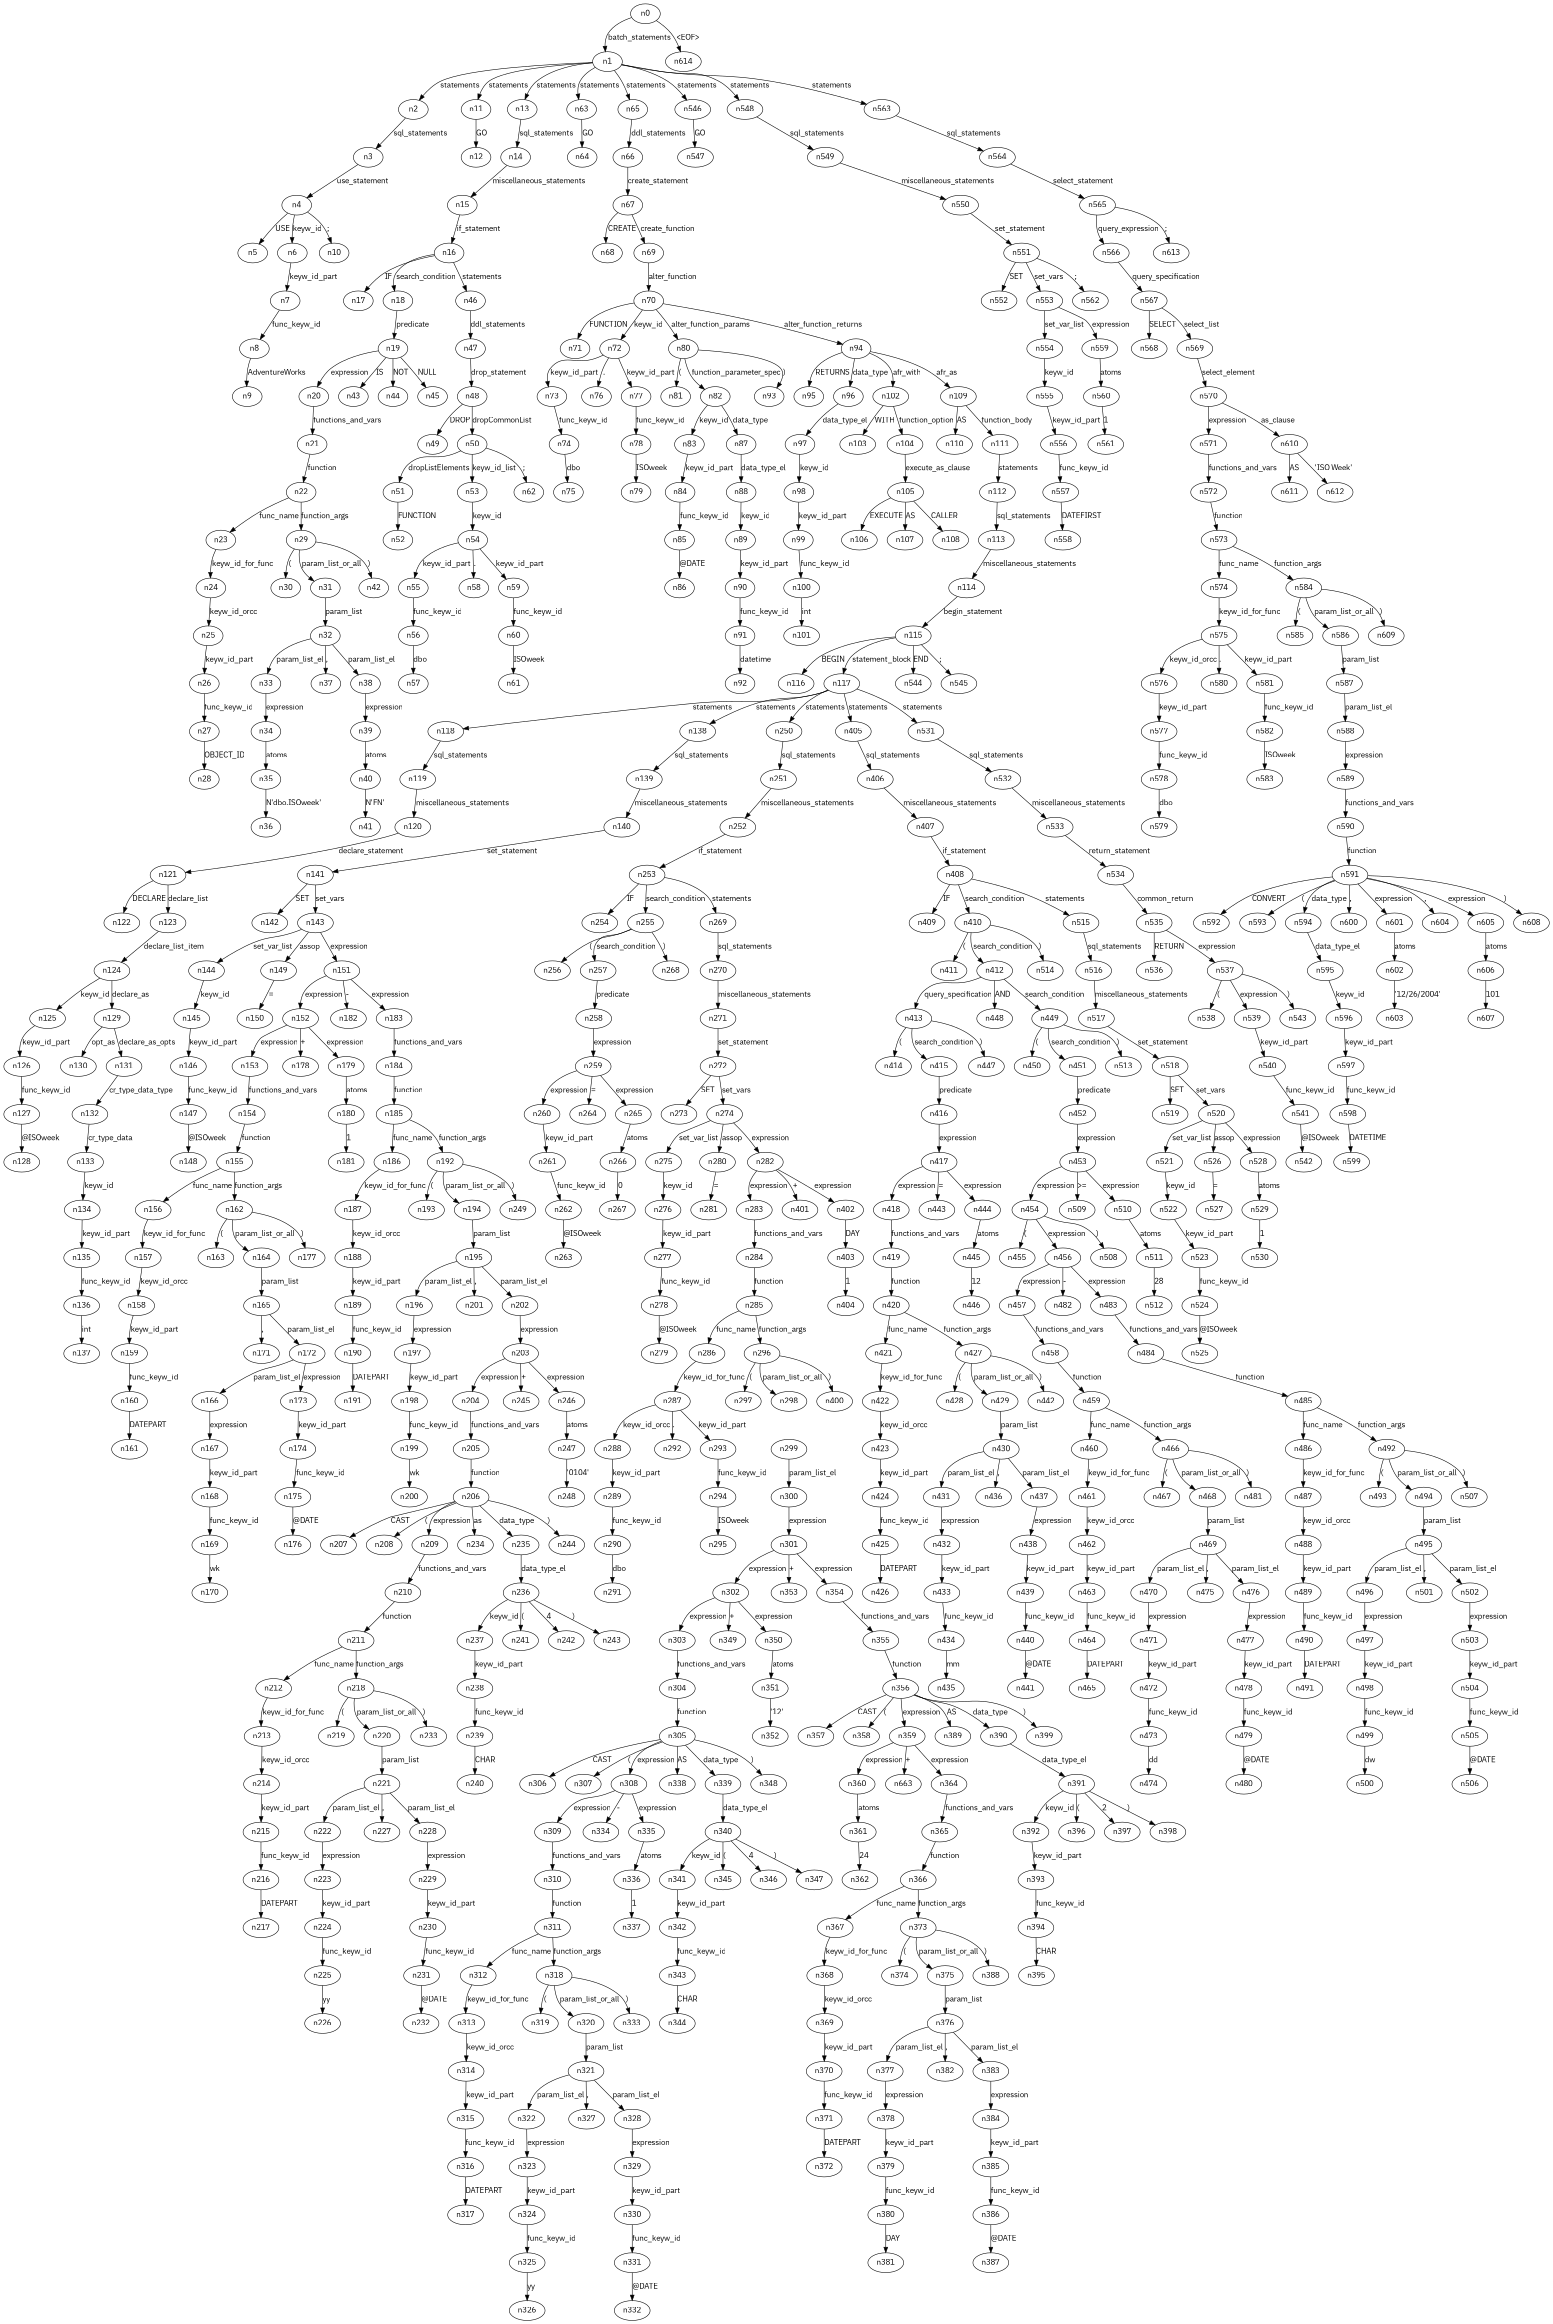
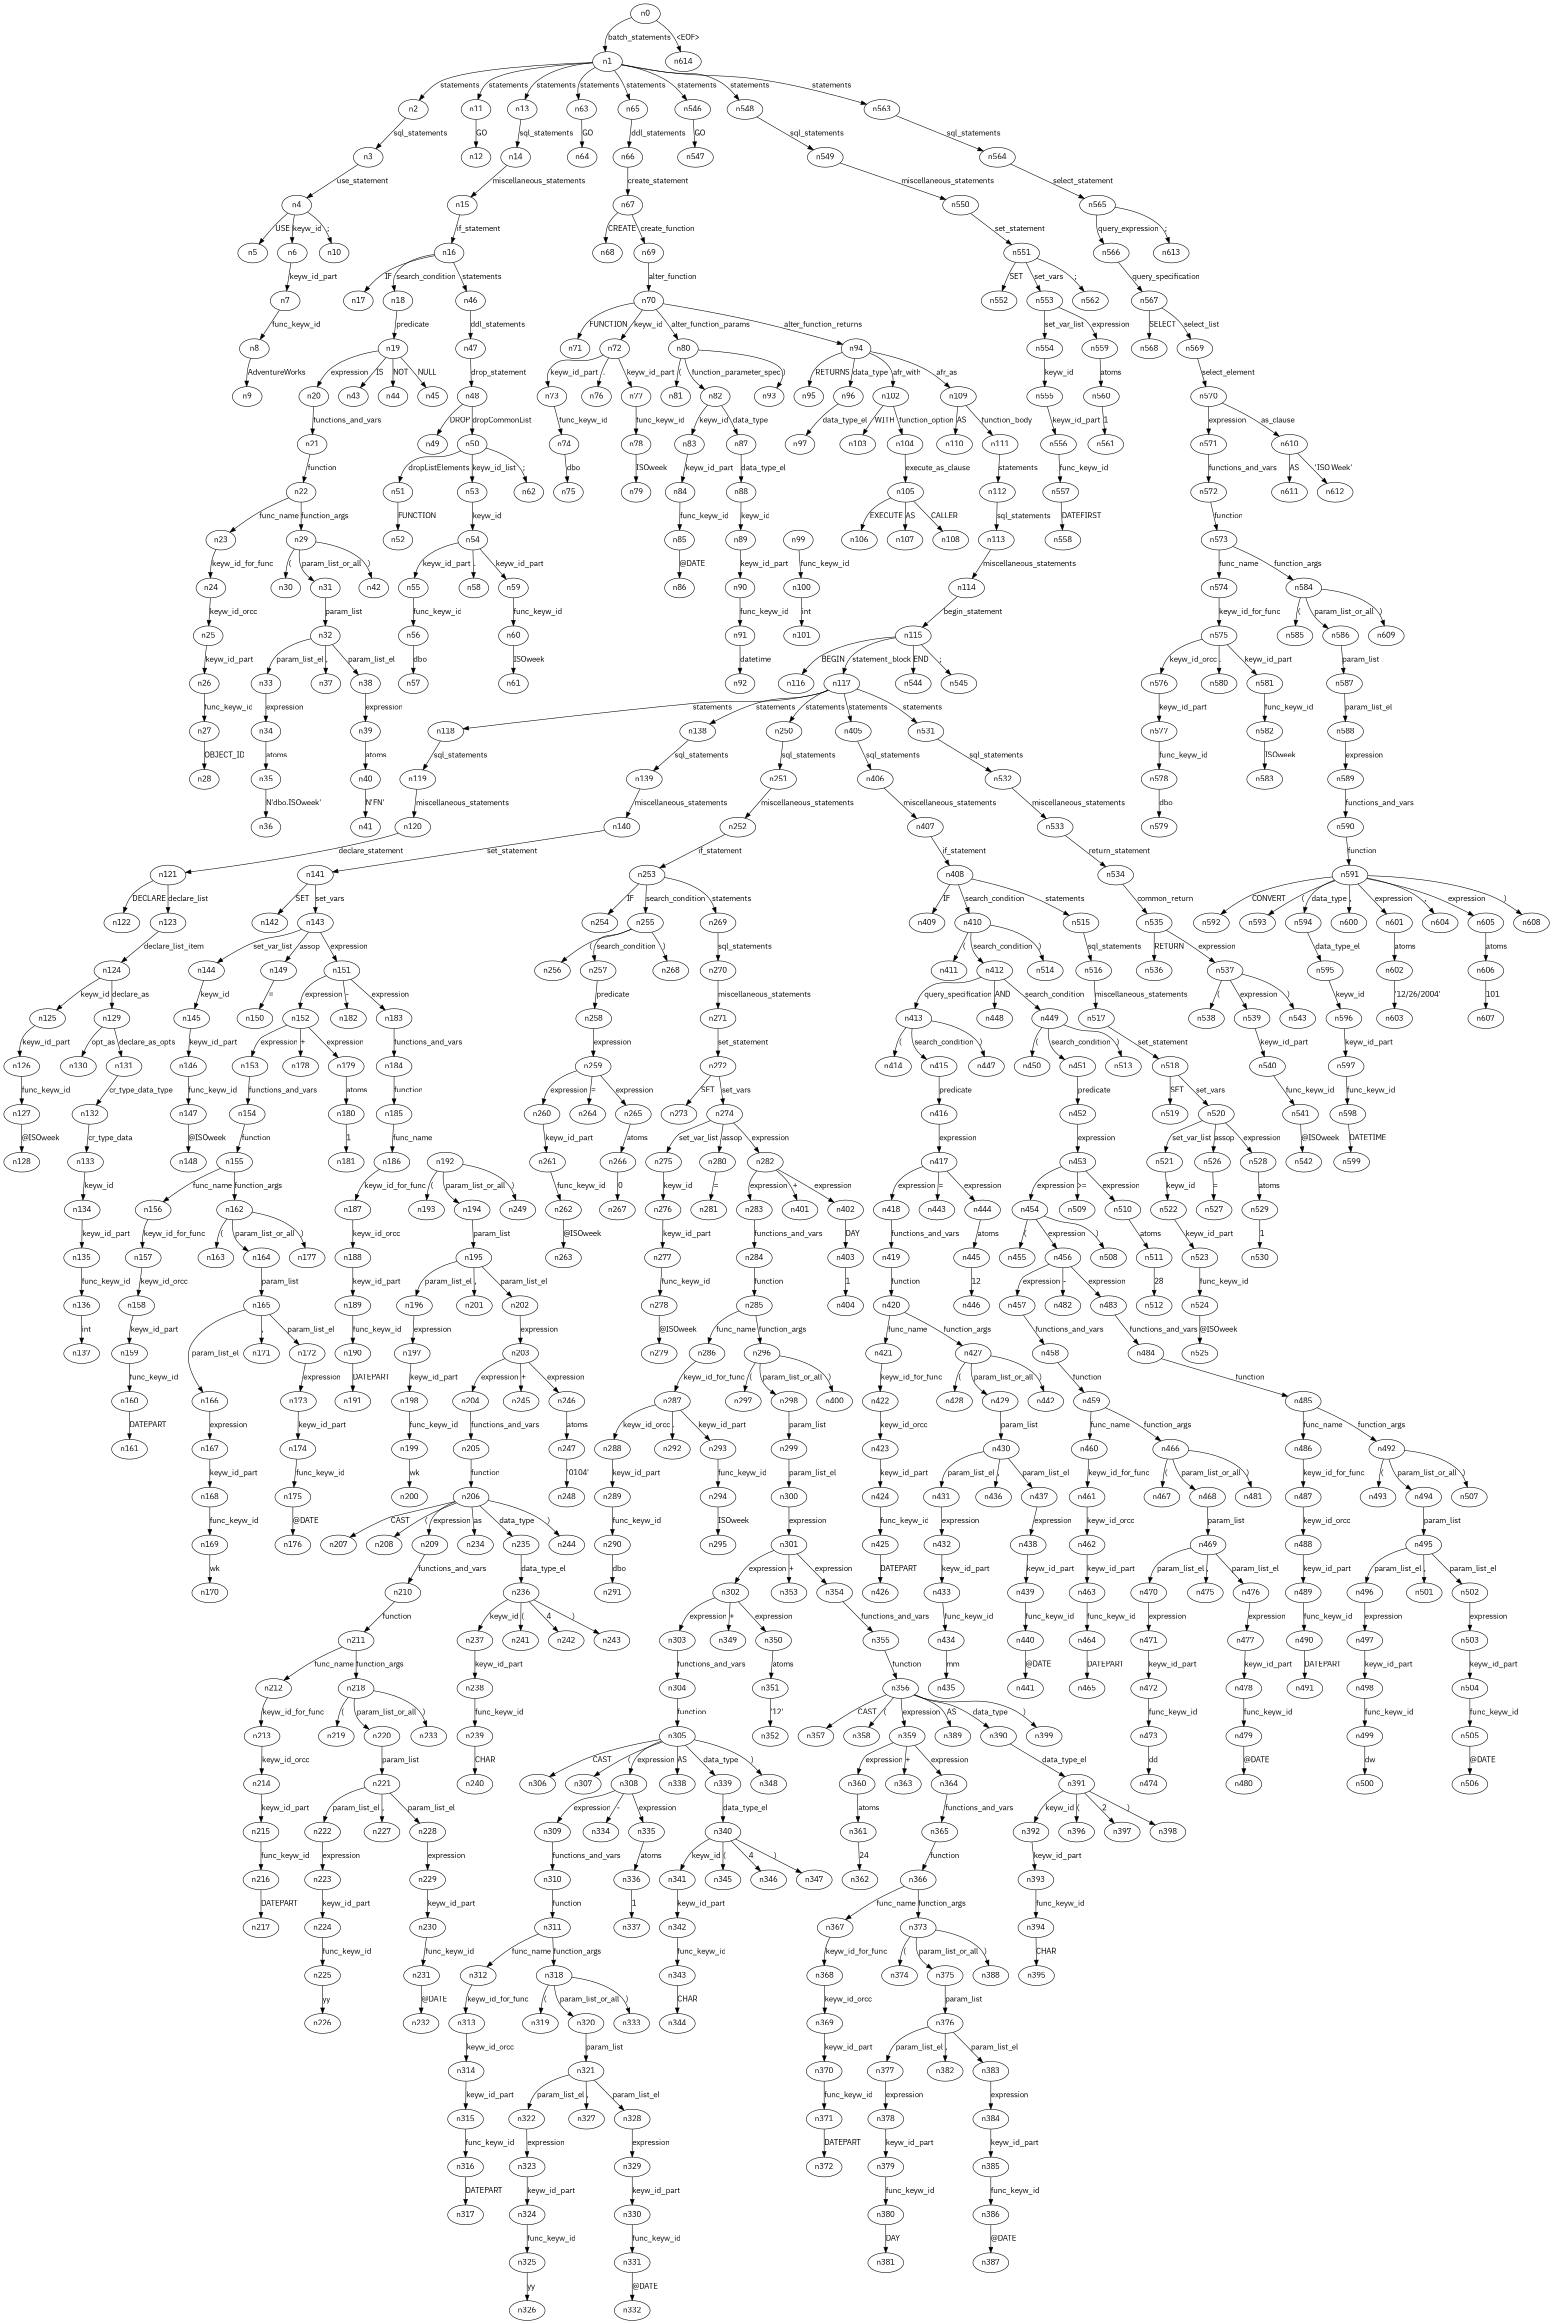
node "n98": removed
edge "n185" -> "n192": removed, label "function_args"
edge "n172" -> "n166": now "n165" -> "n166"
edge "n298" -> "n299": added, label "param_list"
node "n663": label "n663" -> "n363"
